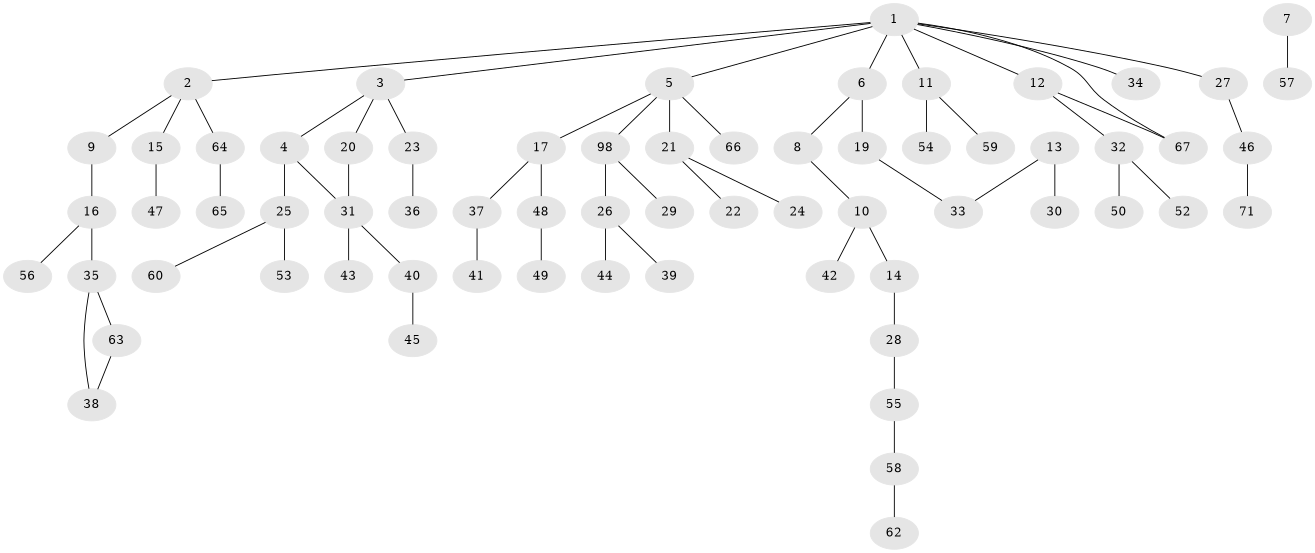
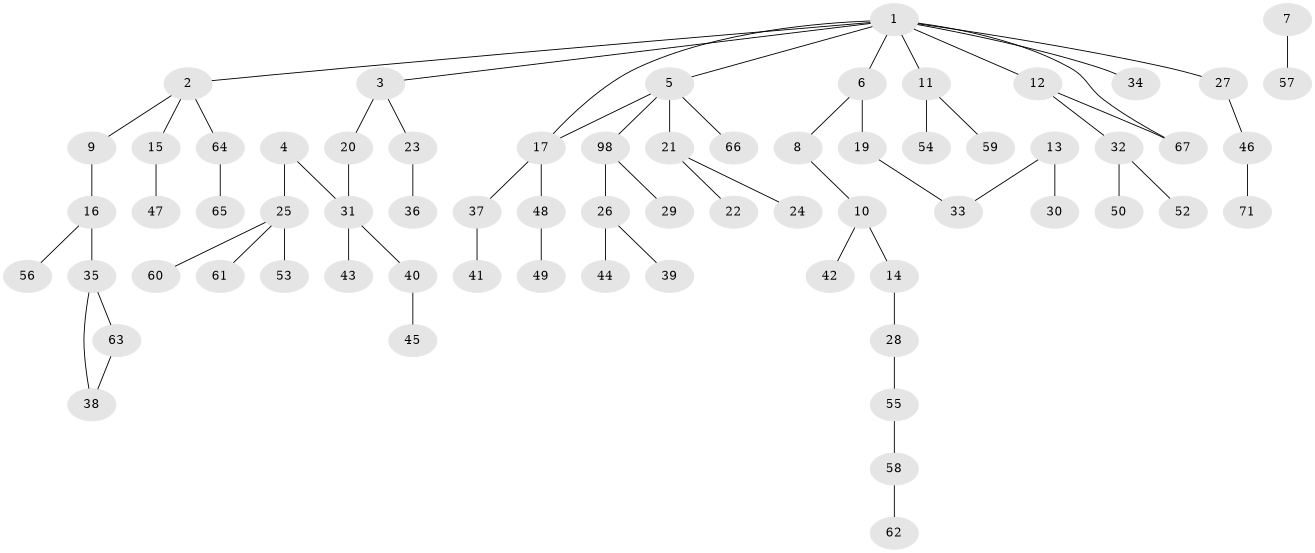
edge "1" -- "17": added
edge "3" -- "4": removed
node "61": added
